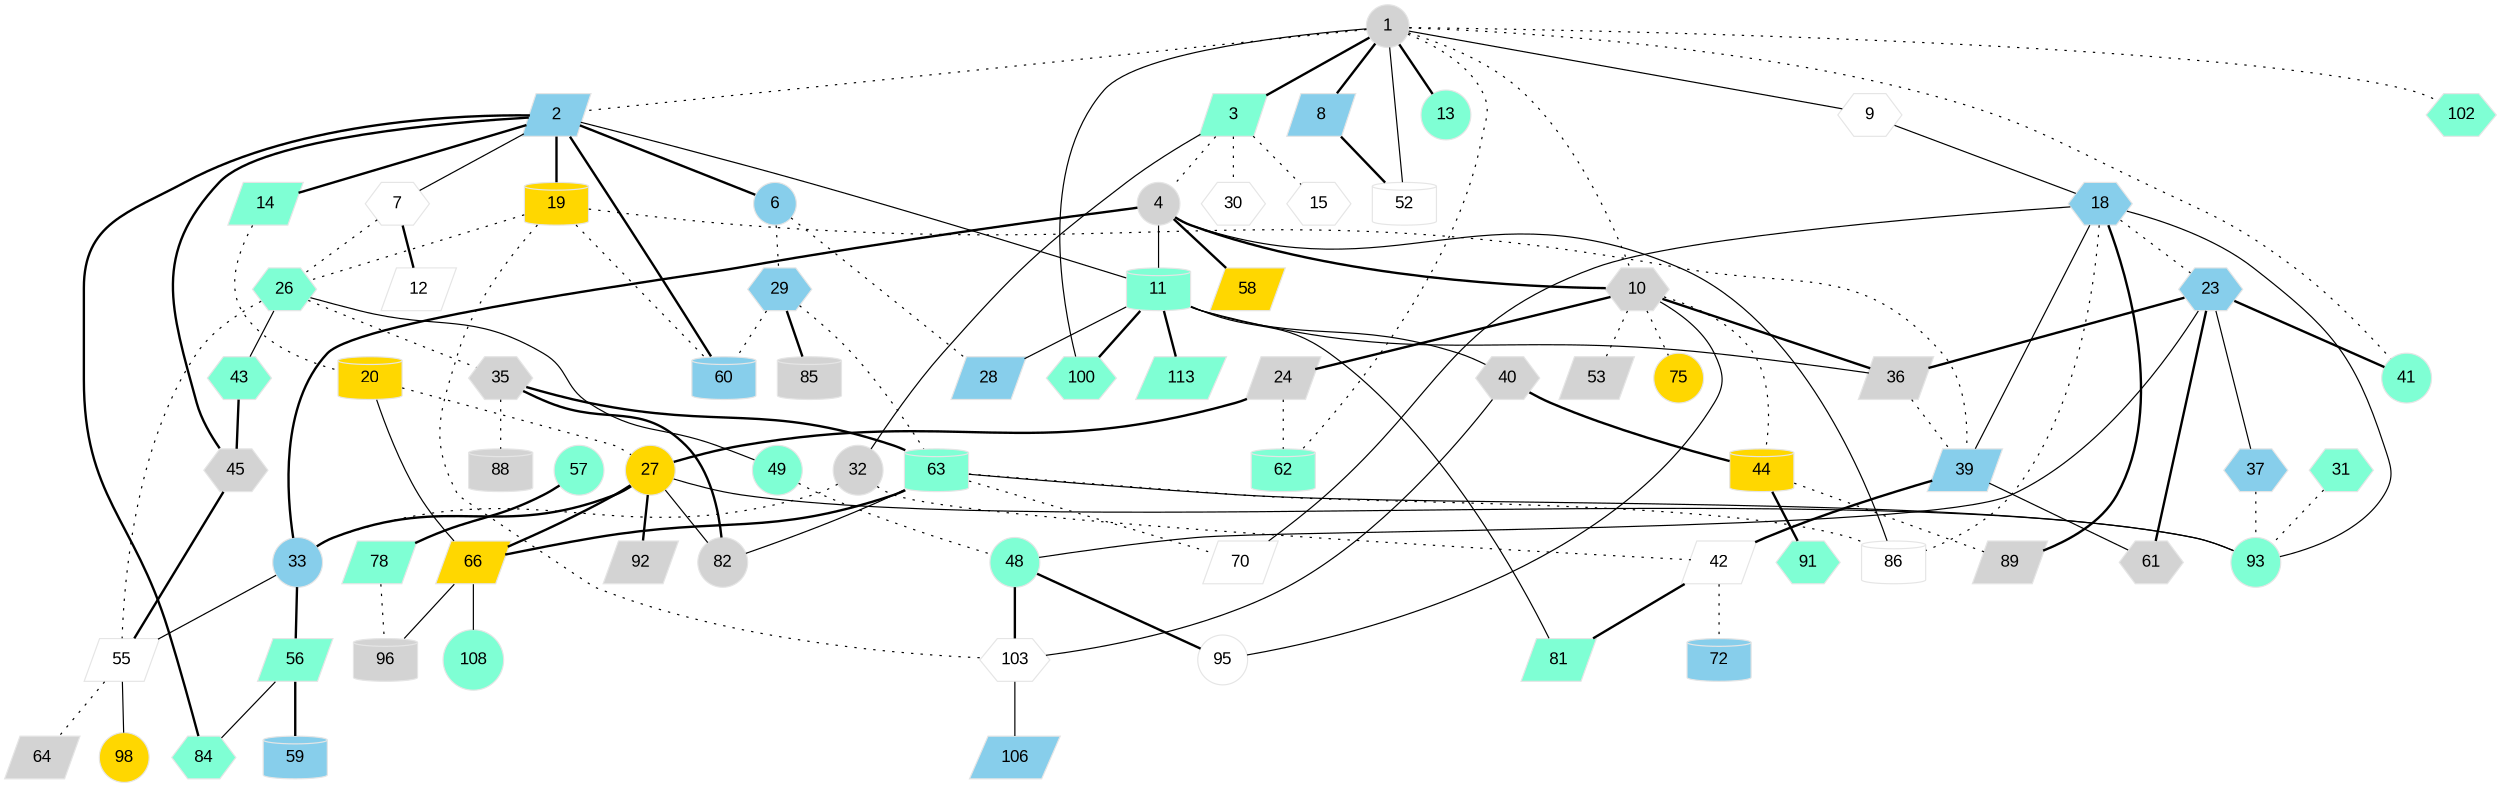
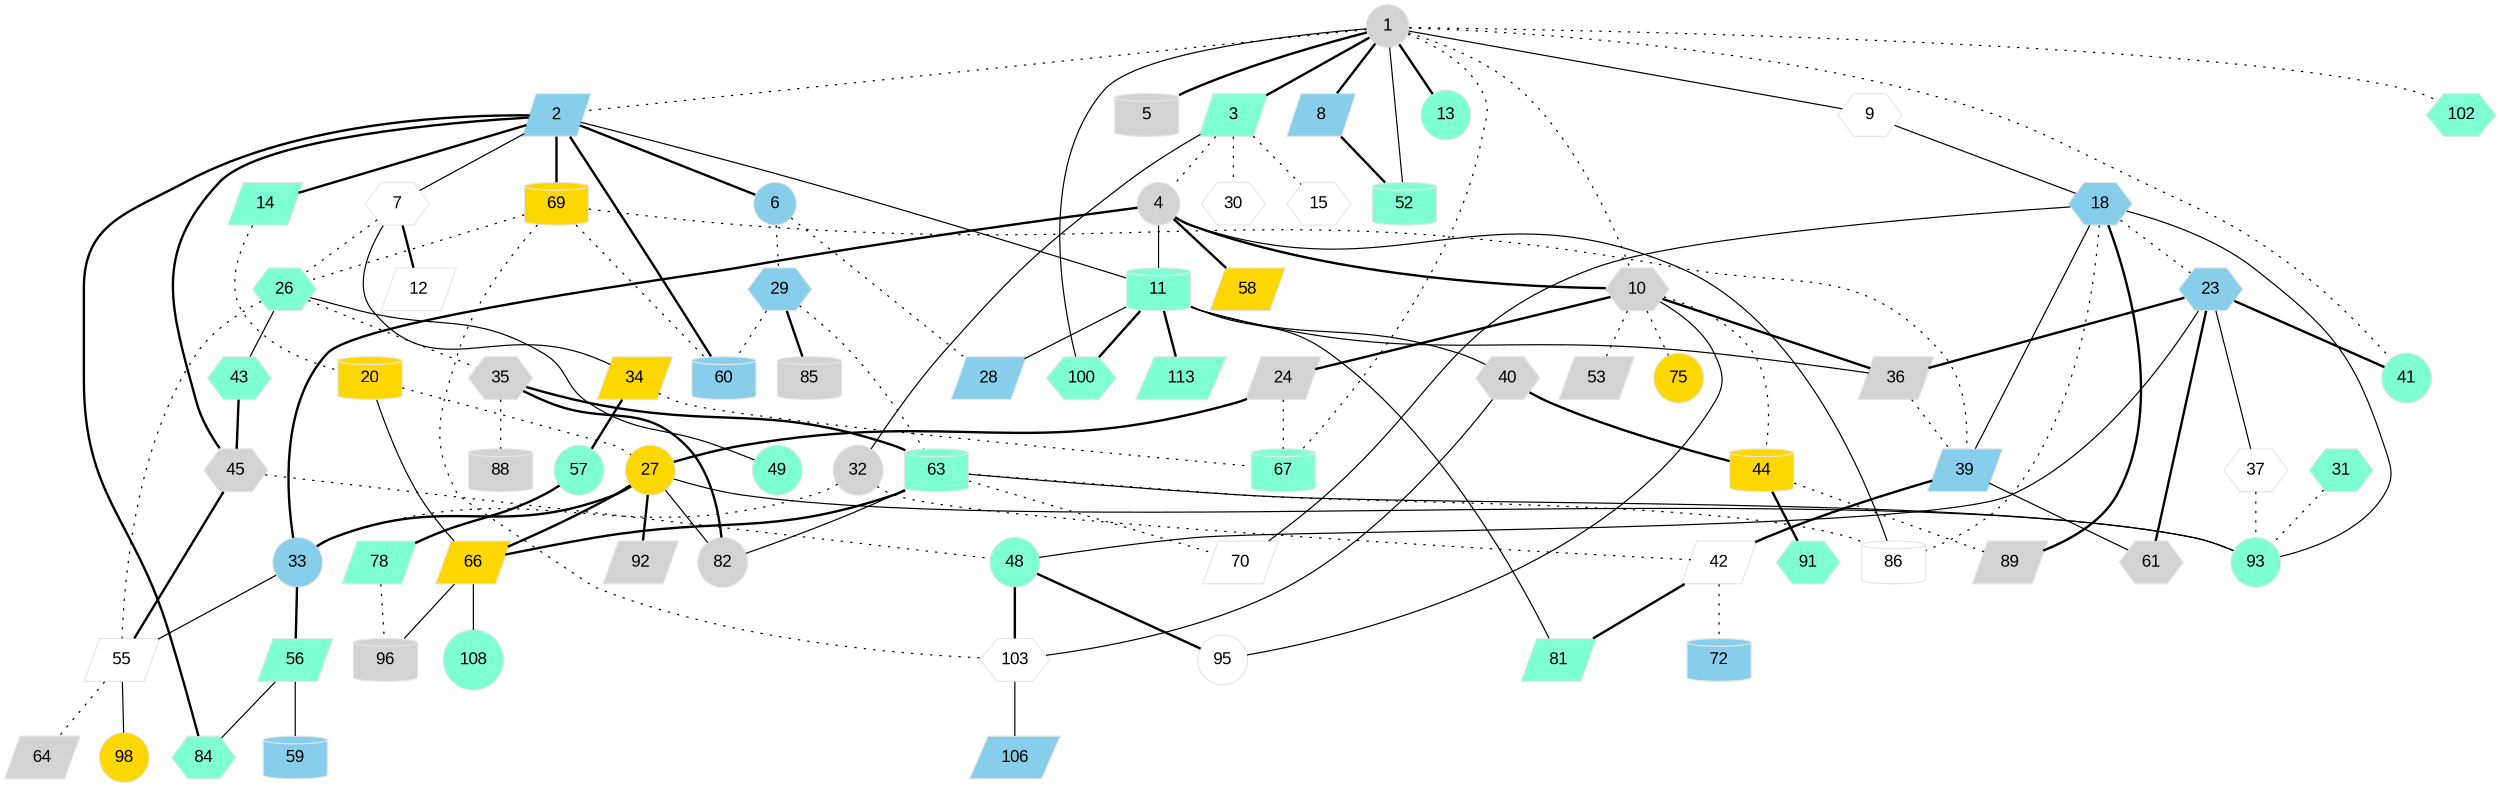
node "5": added
node "19": label "19" -> "69"
node "52": fillcolor white -> aquamarine
node "34": added
node "62": label "62" -> "67"
node "37": fillcolor skyblue -> white
edge "49" -- "48": now "45" -- "48"
edge "56" -- "59": style bold -> solid
